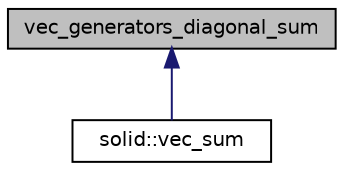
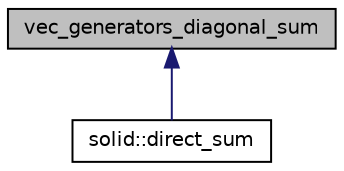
node "solid::vec_sum": label "solid::vec_sum" -> "solid::direct_sum"
